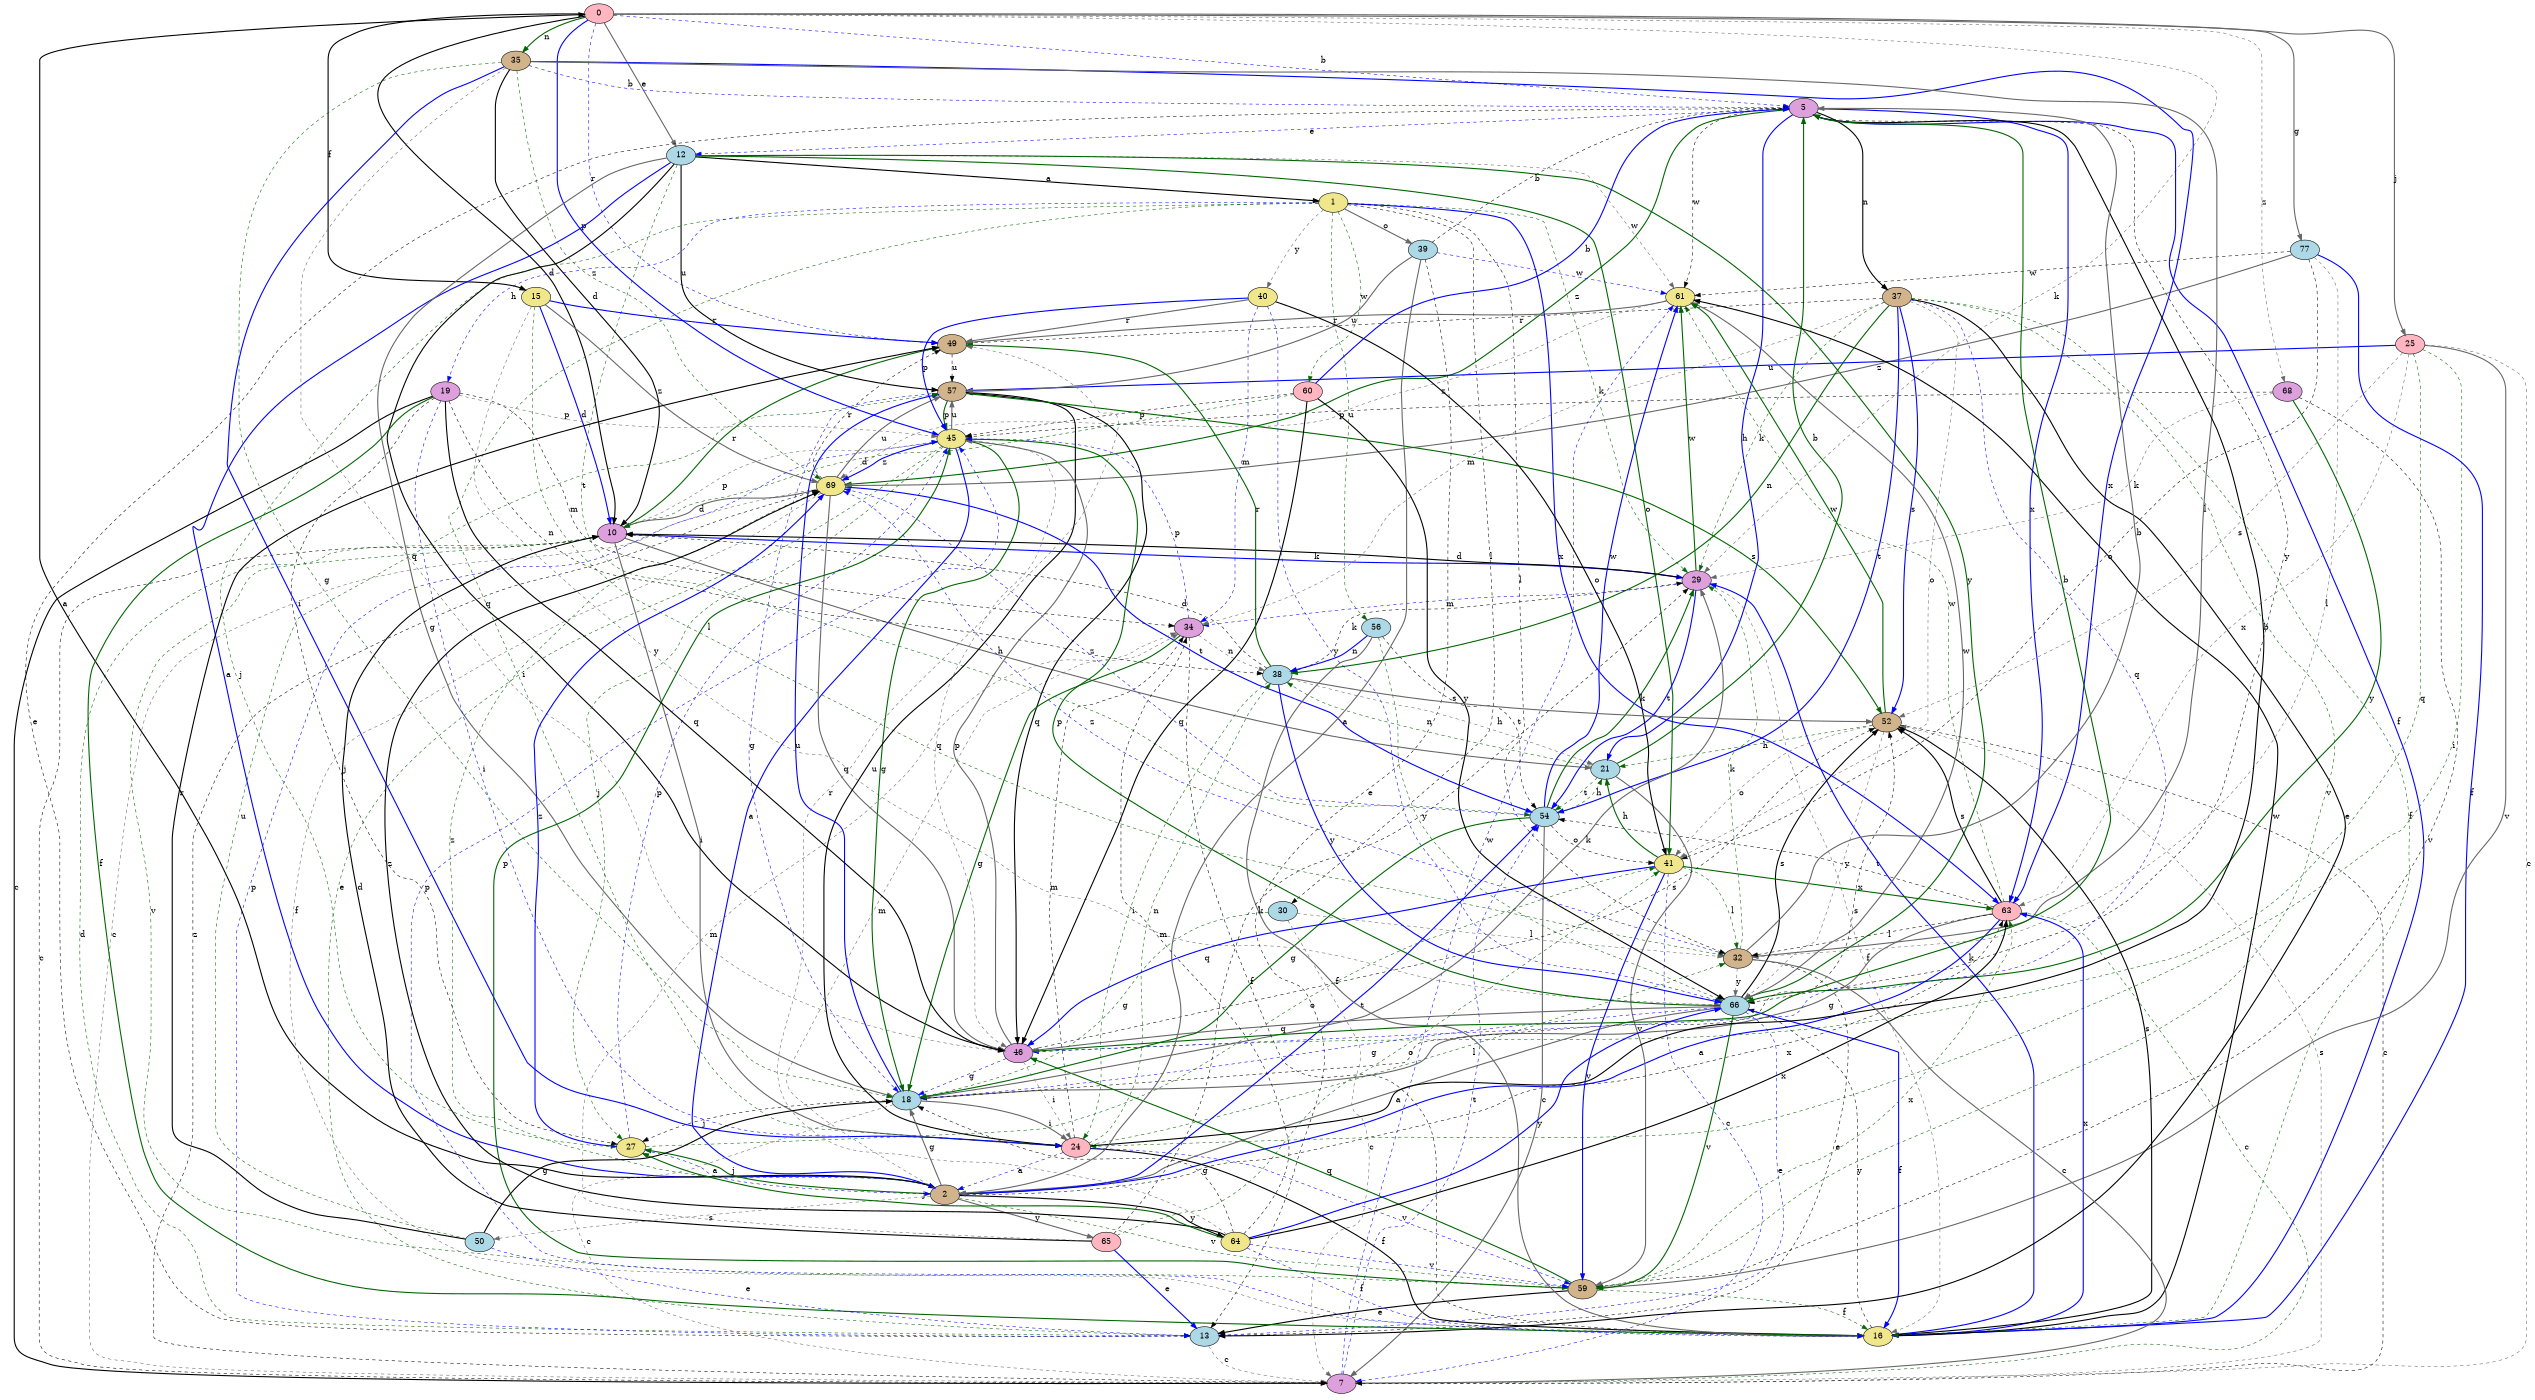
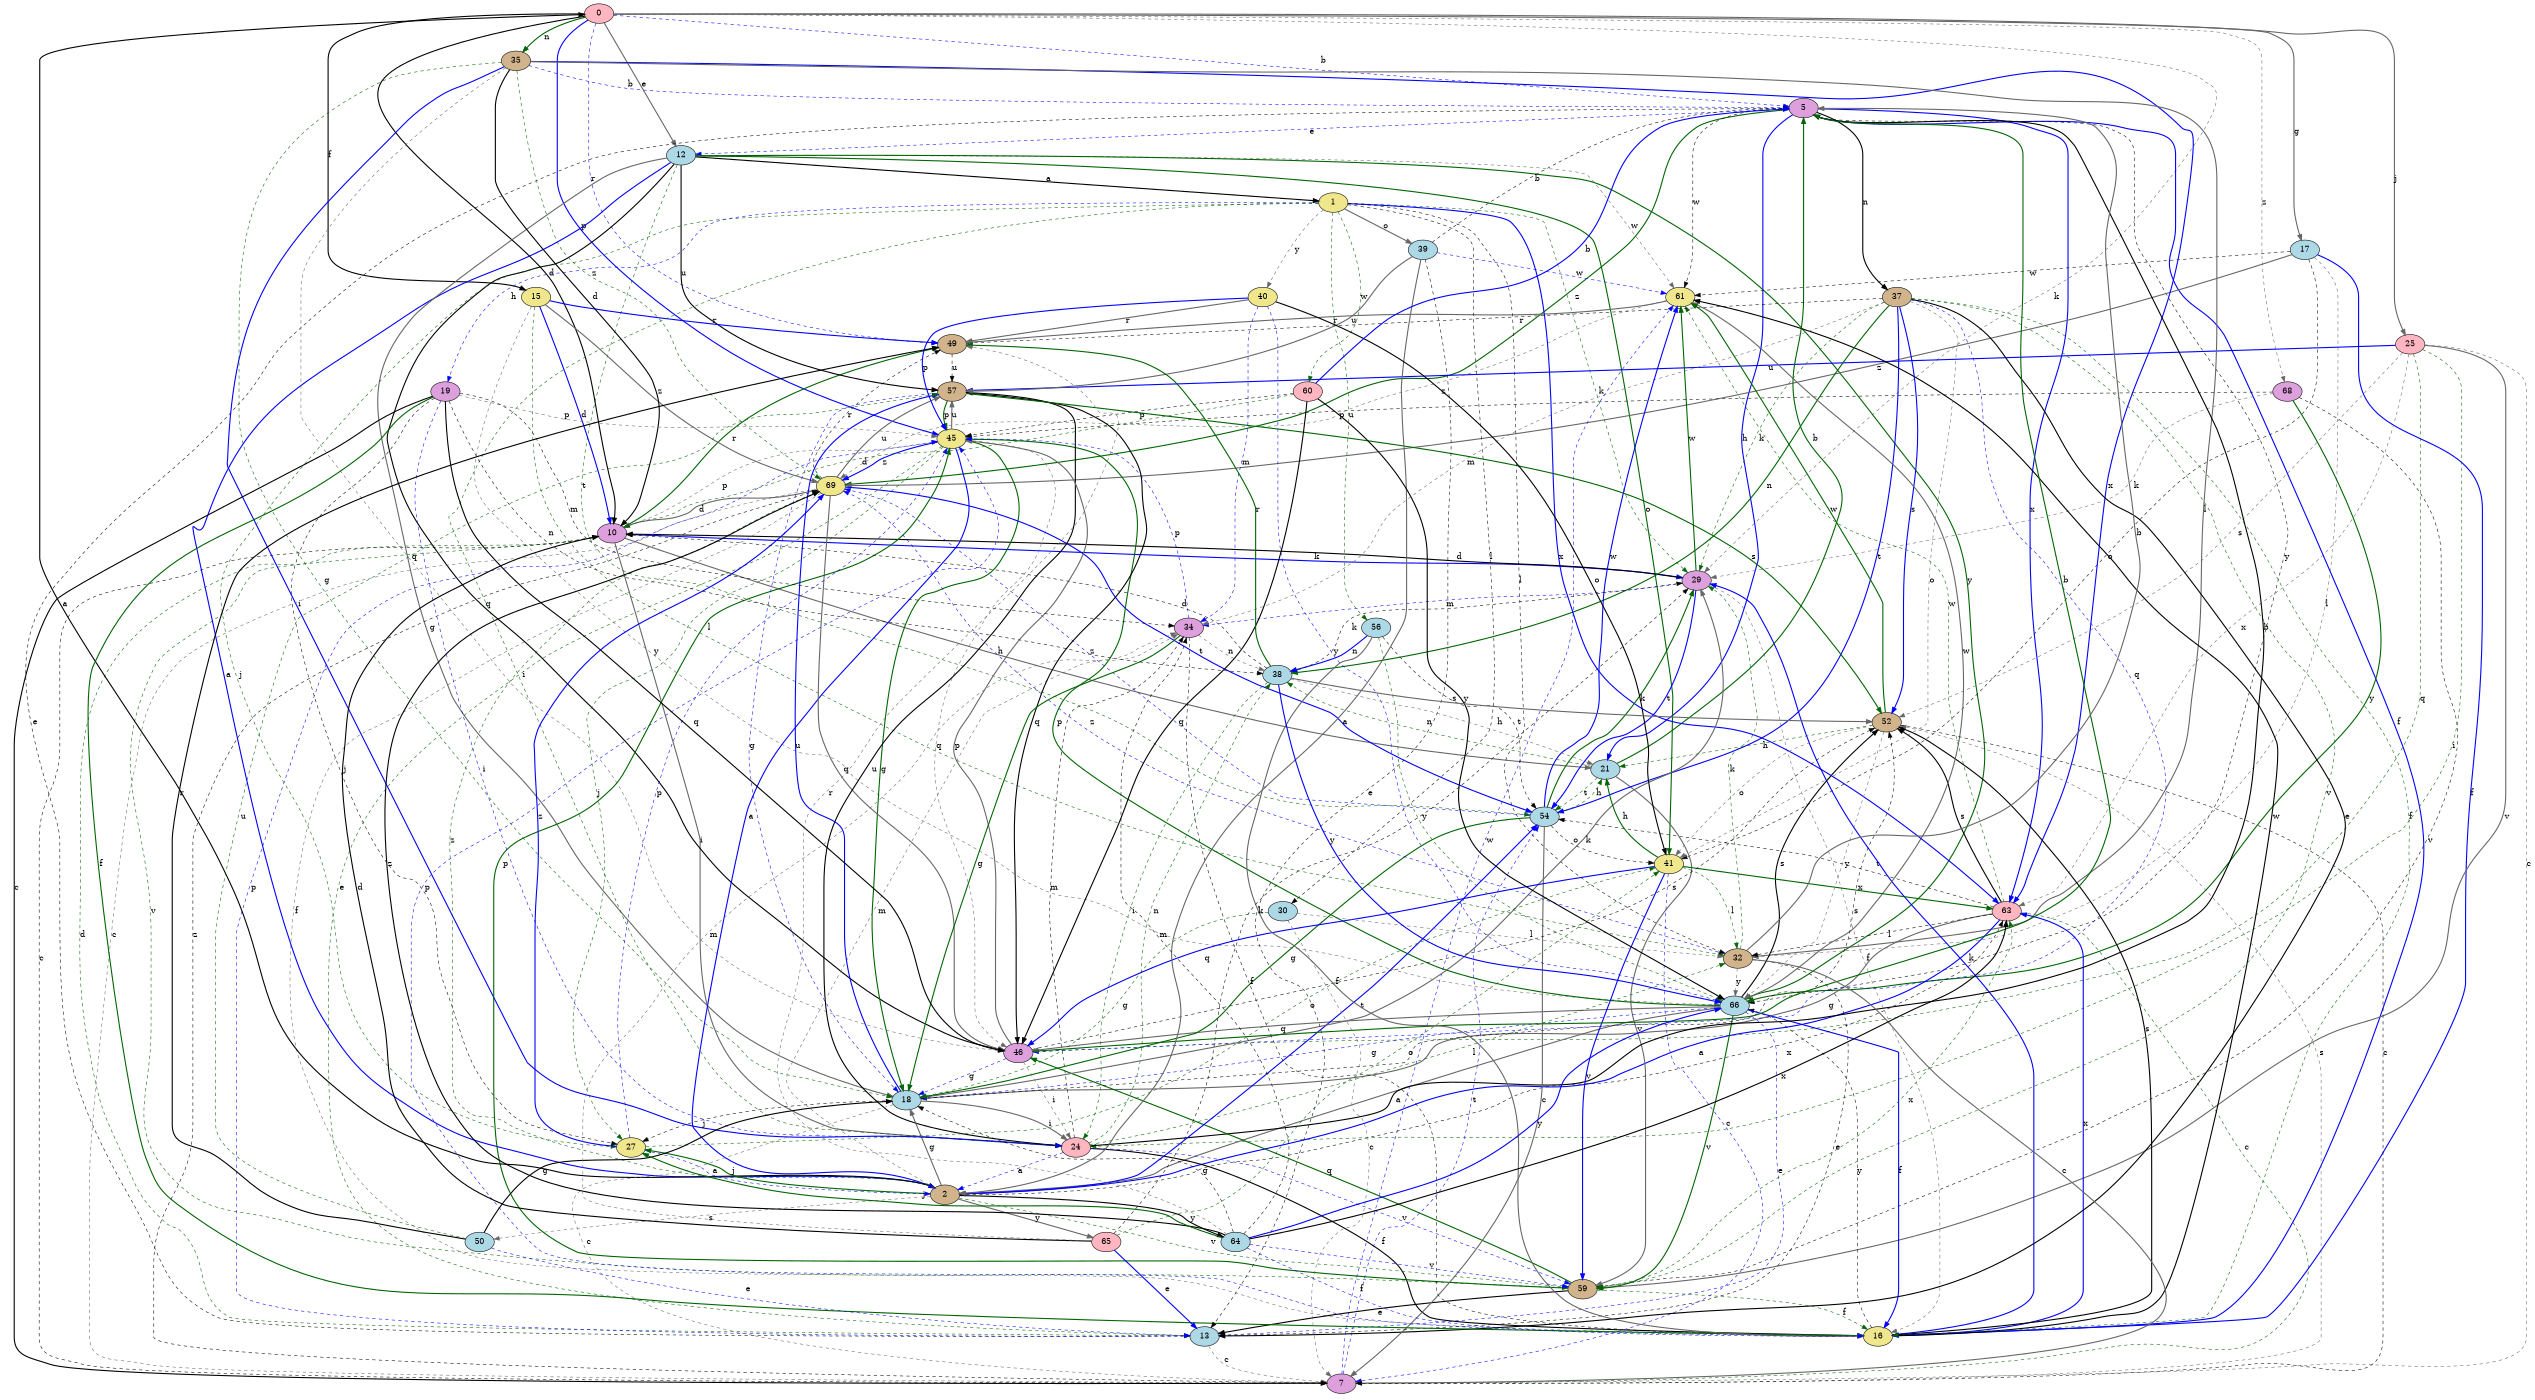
node "77": label "77" -> "17"
node "64": fillcolor khaki -> lightblue
